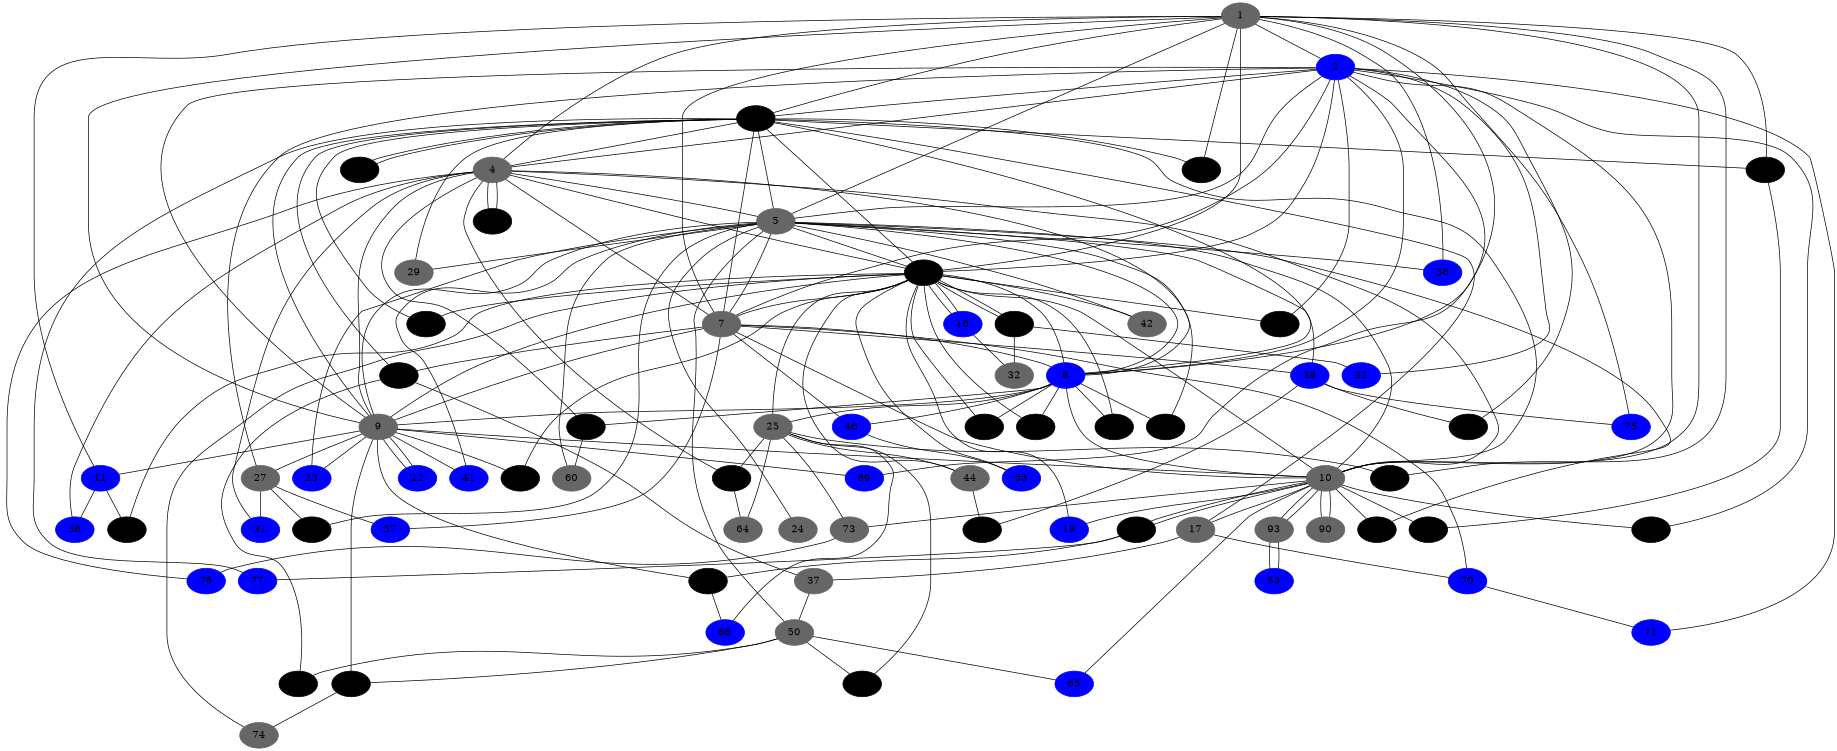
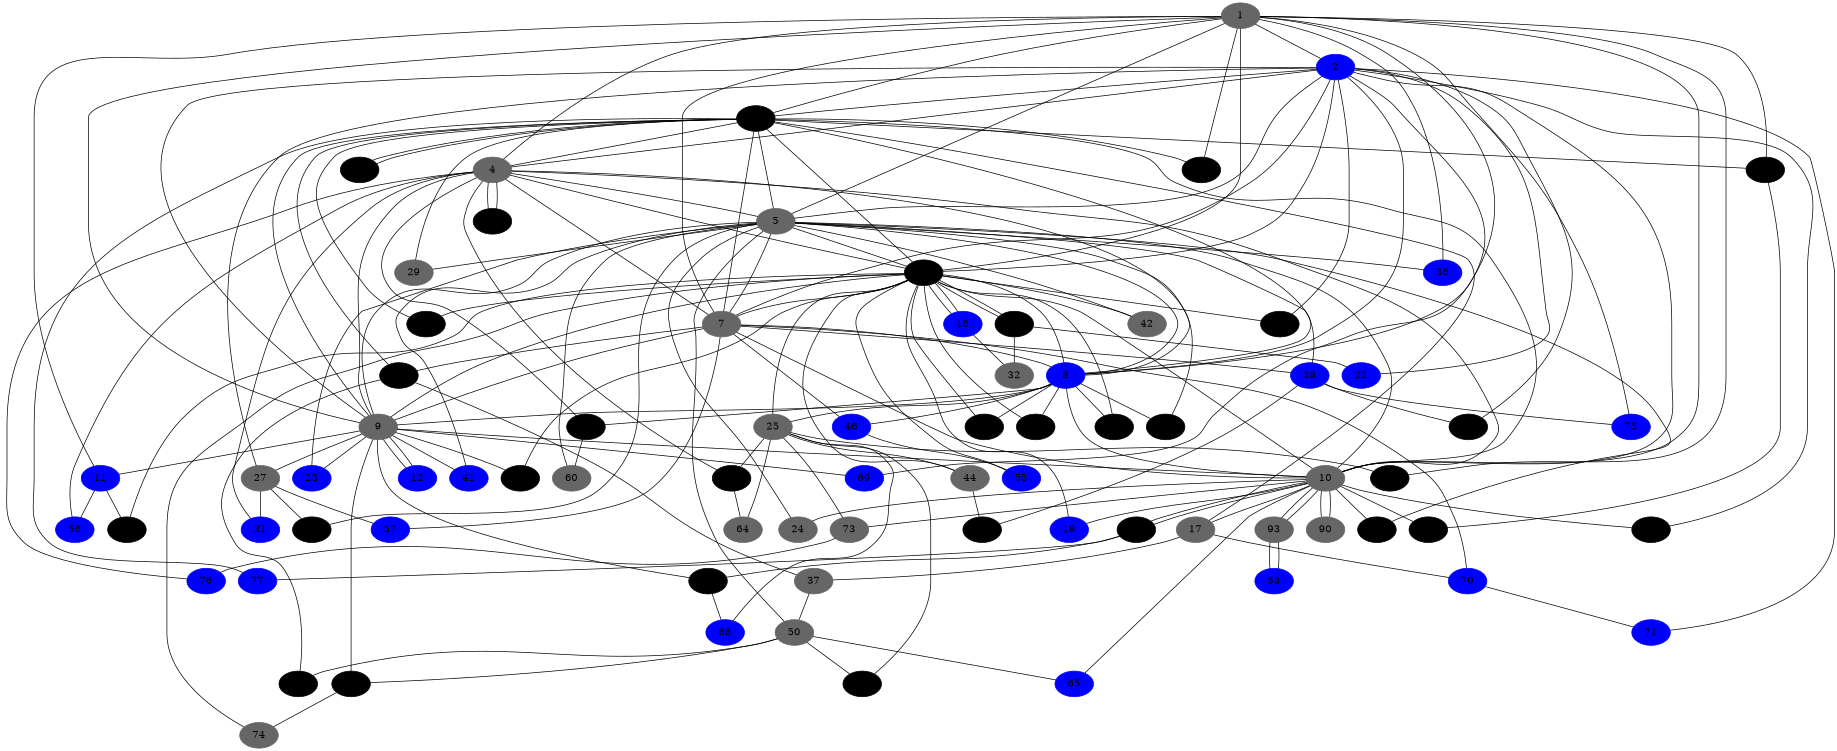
edge "10" -- "24": added
